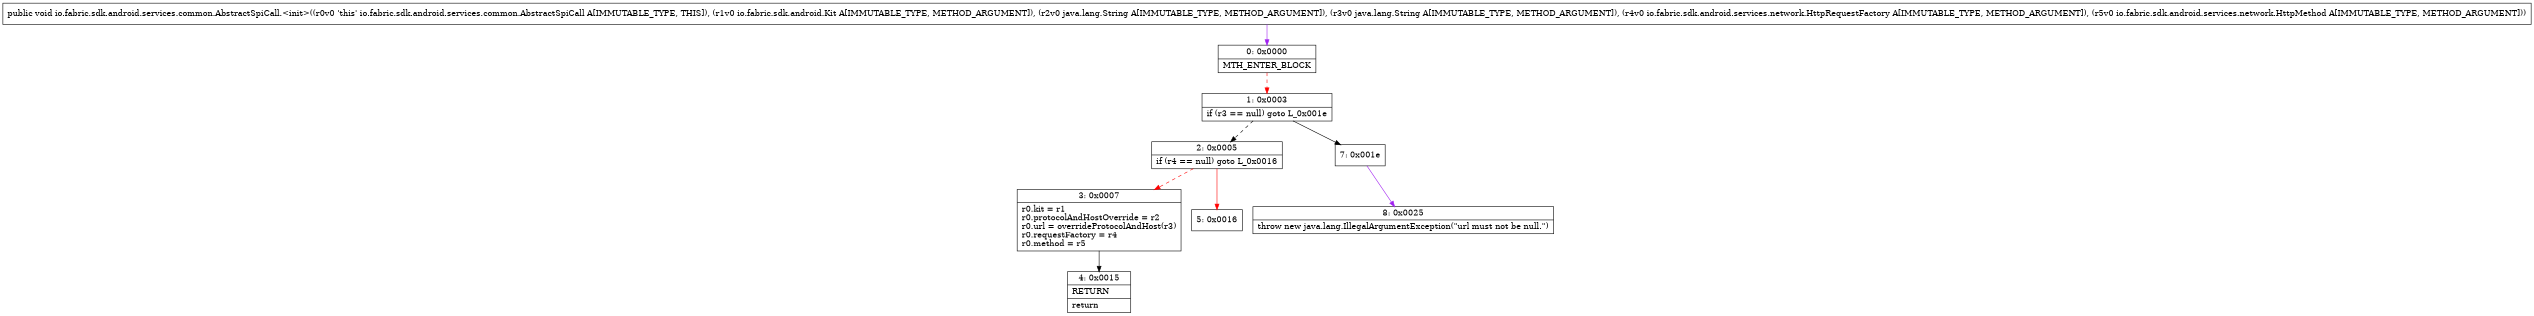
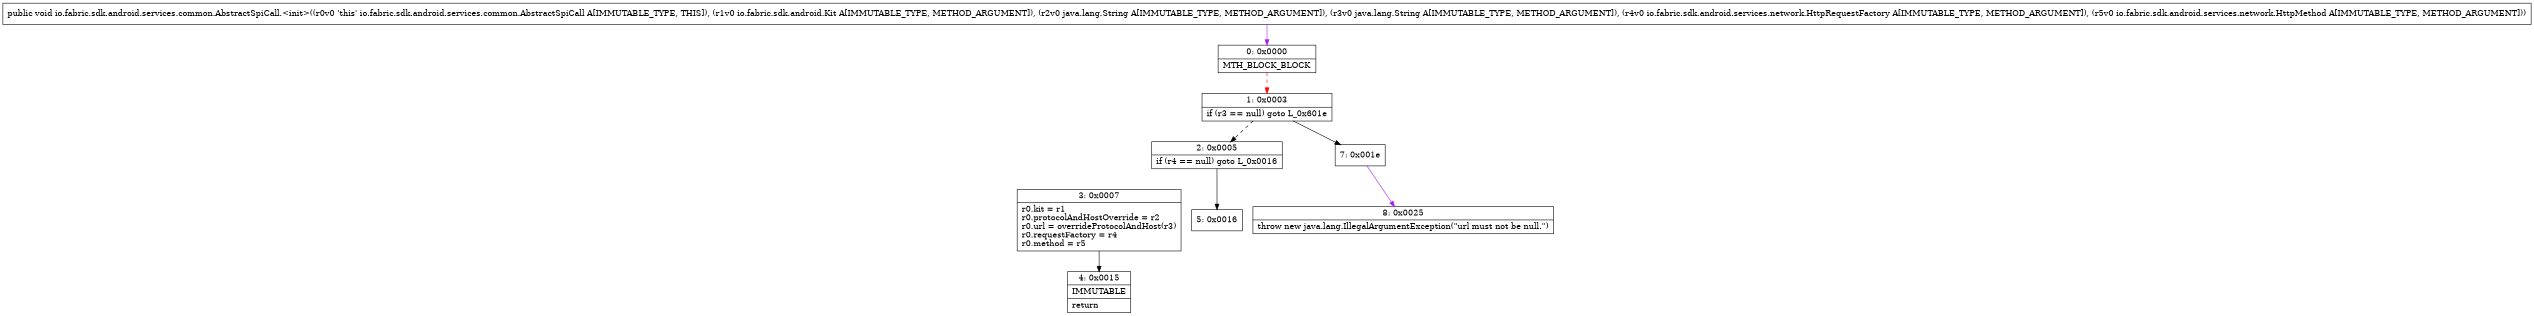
node "0: 0x0000": text "MTH_ENTER_BLOCK" -> "MTH_BLOCK_BLOCK"
node "1: 0x0003": text "if (r3 == null) goto L_0x001e" -> "if (r3 == null) goto L_0x601e"
edge "2: 0x0005" -> "3: 0x0007": removed
edge "2: 0x0005" -> "5: 0x0016": color red -> black
node "4: 0x0015": text "RETURN" -> "IMMUTABLE"
